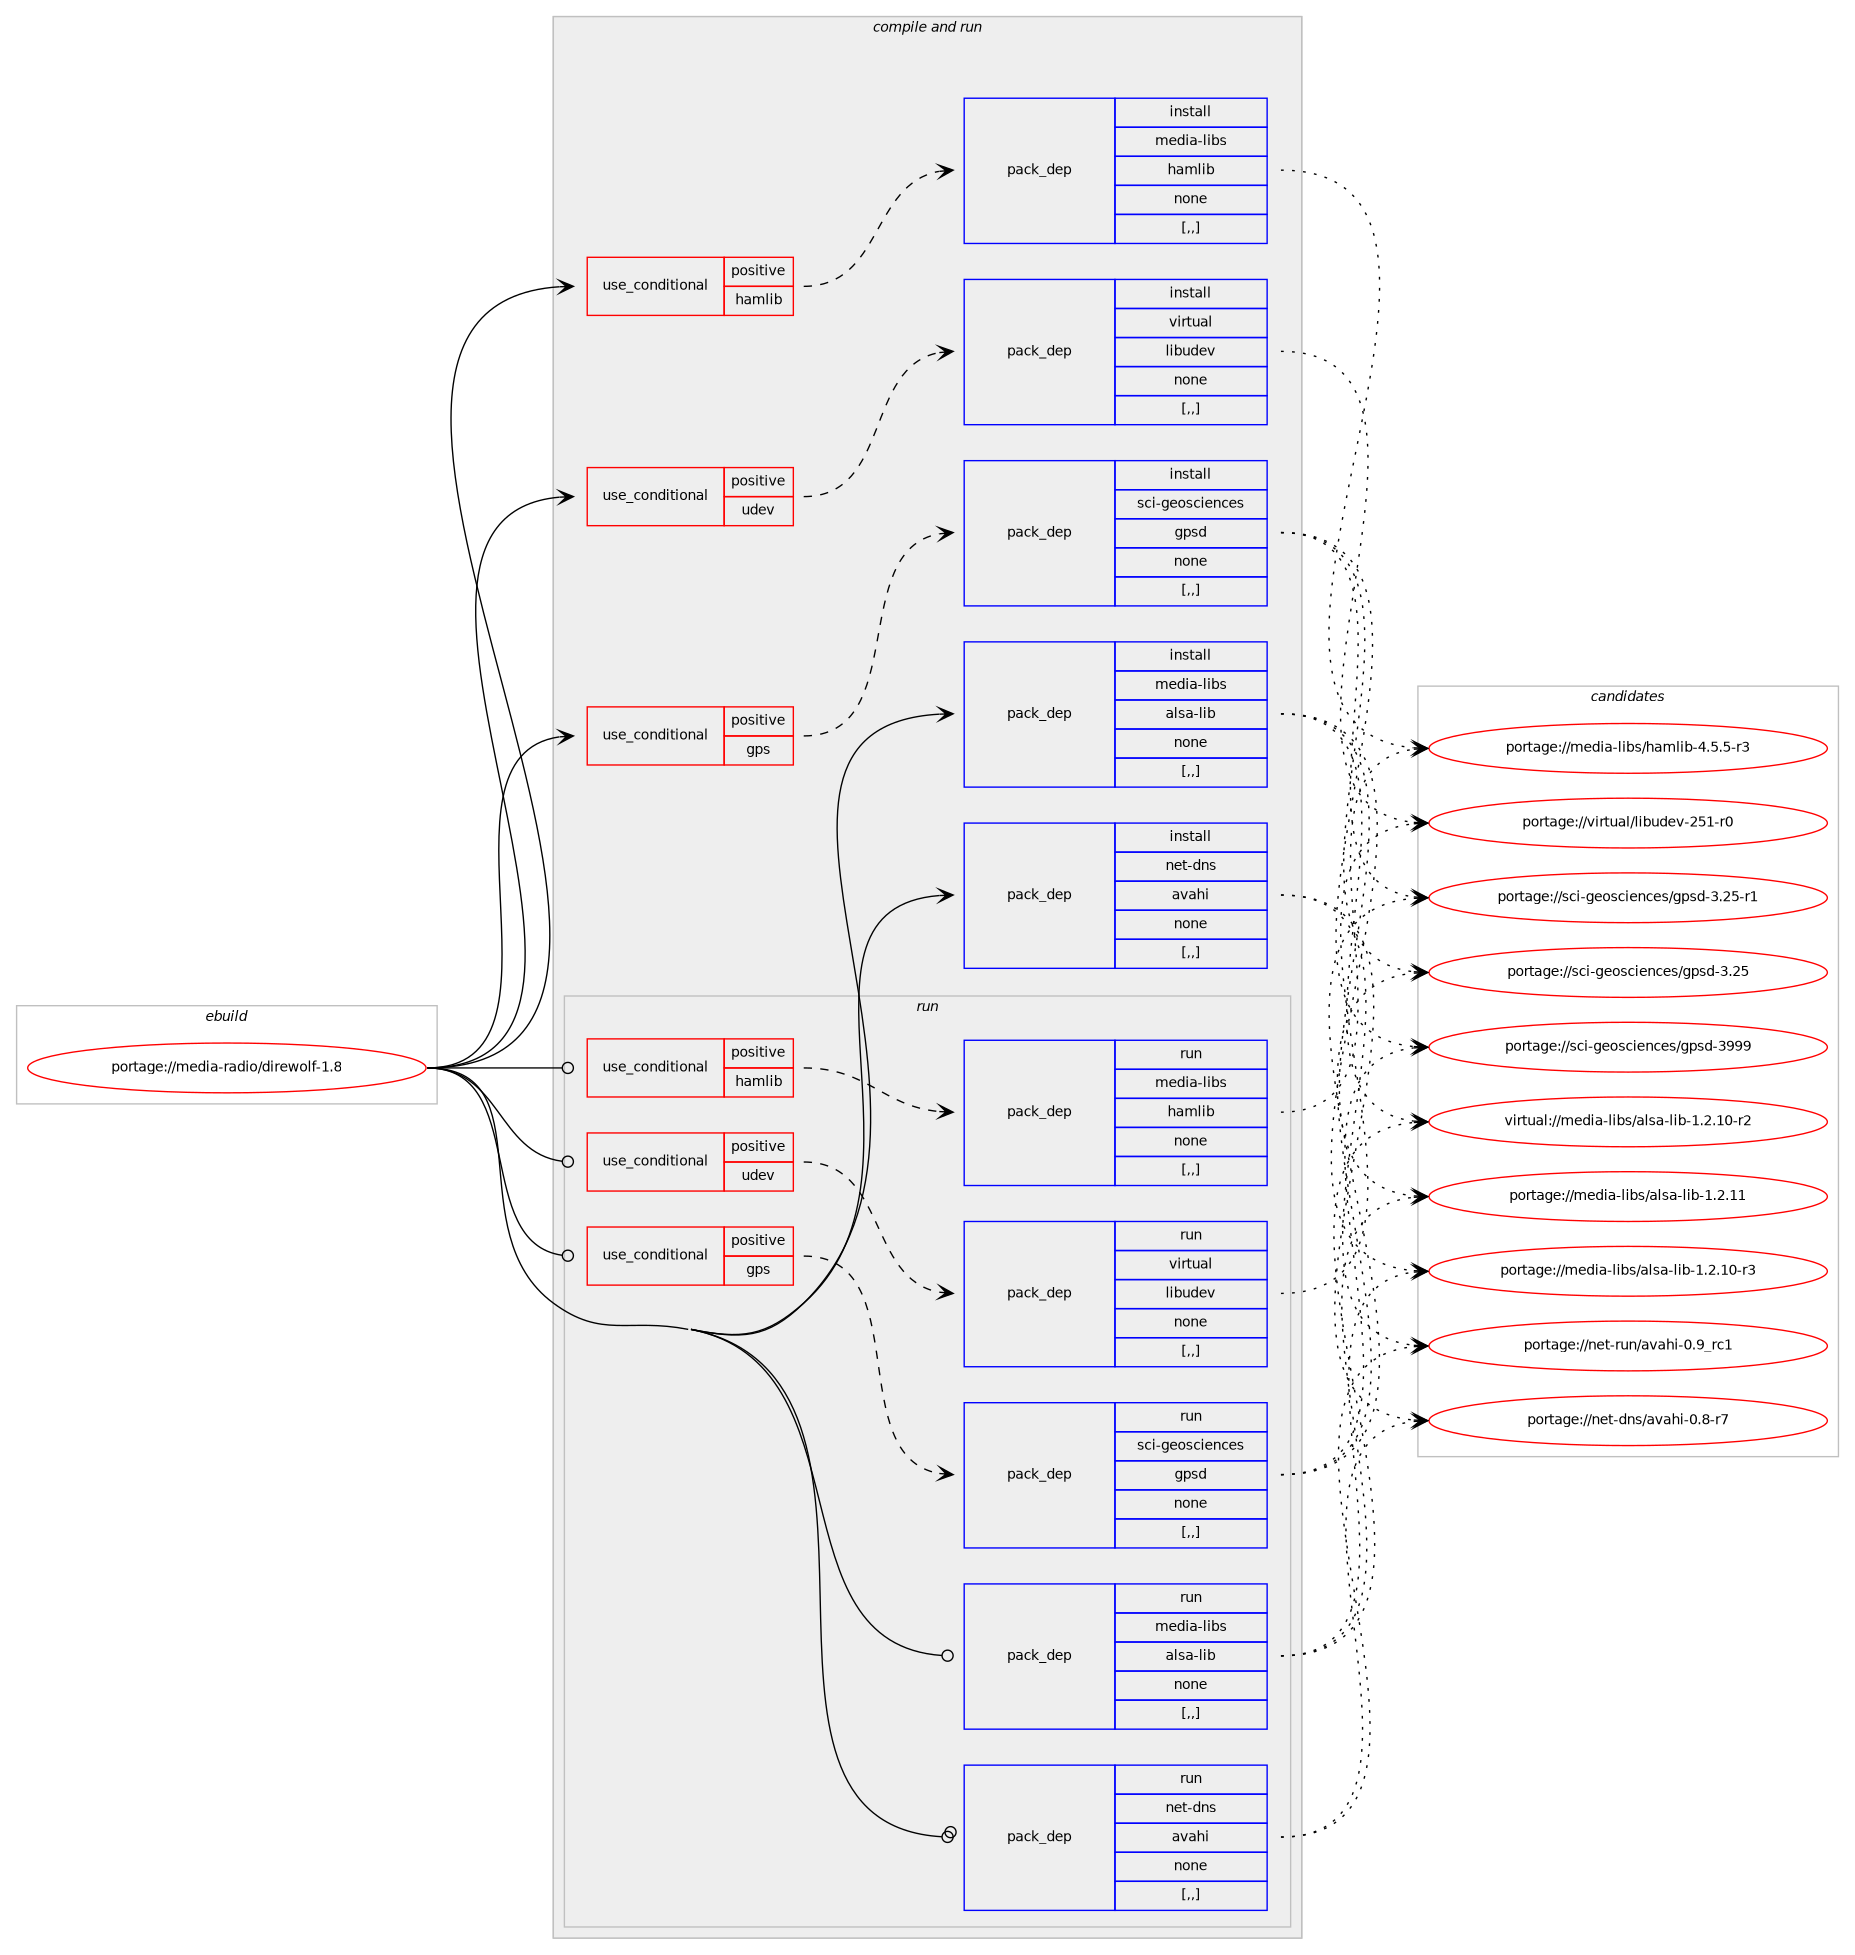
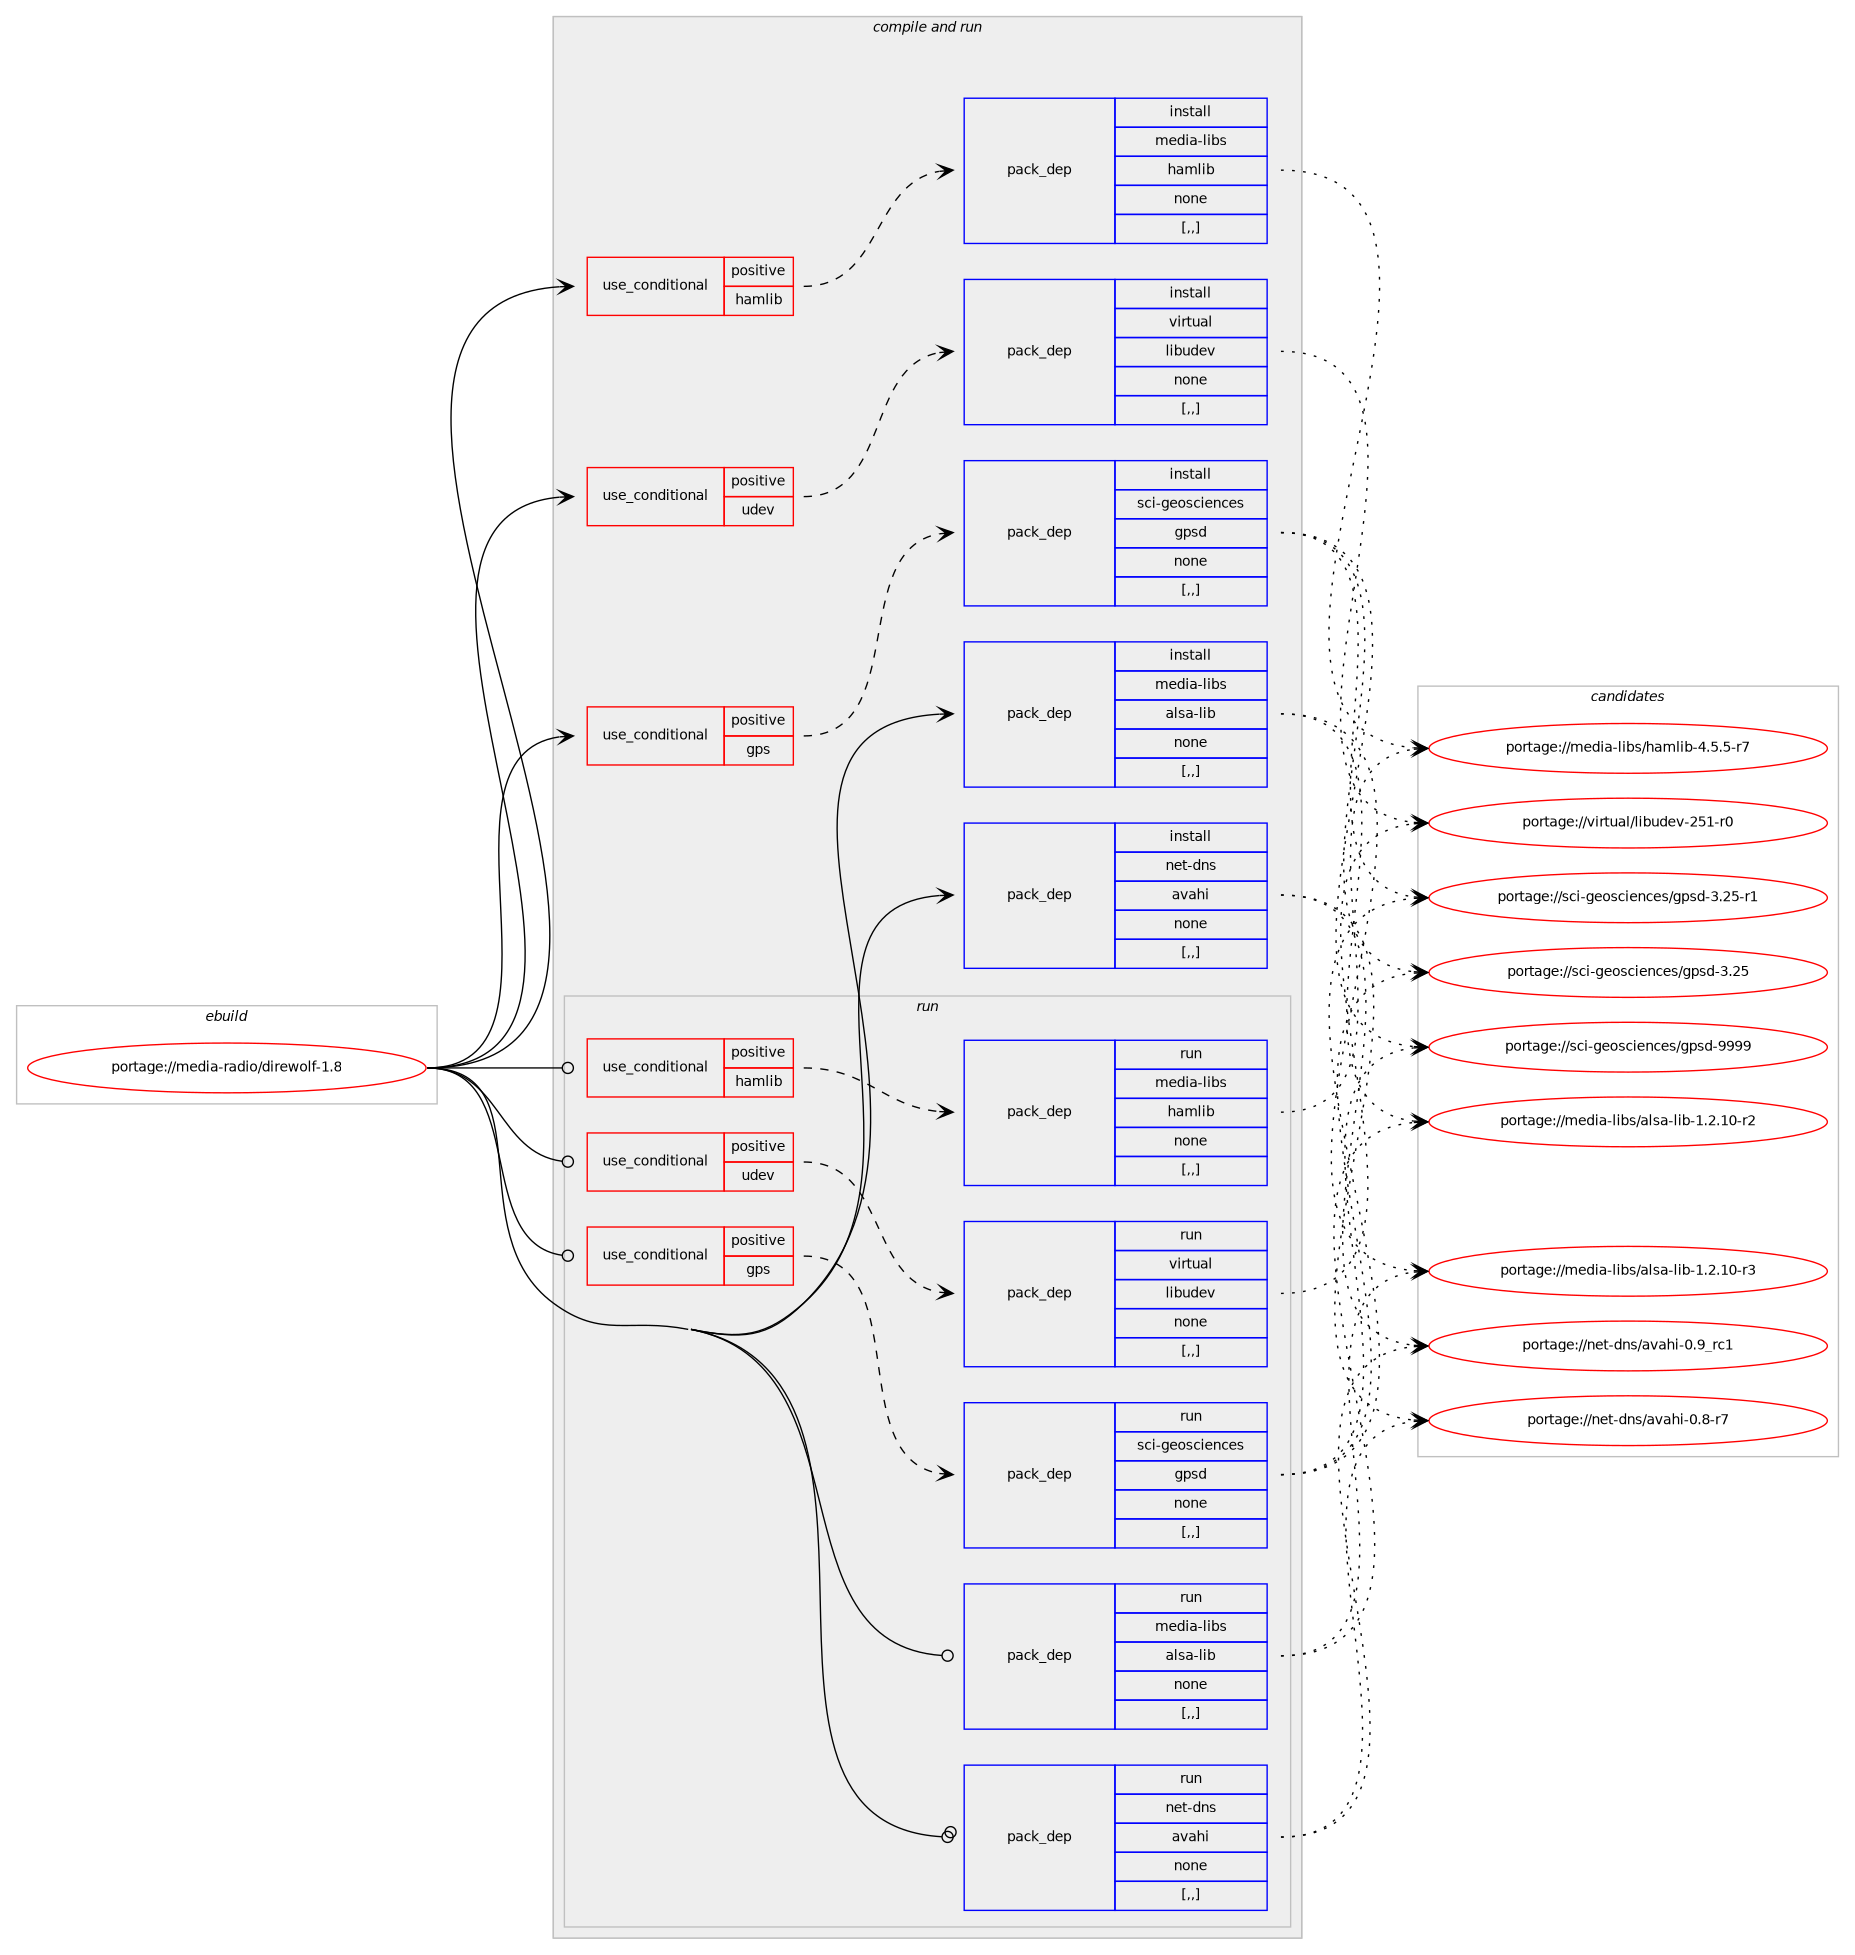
node "portage://media-libs/hamlib-4.5.5-r3": label "portage://media-libs/hamlib-4.5.5-r3" -> "portage://media-libs/hamlib-4.5.5-r7"
node "portage://sci-geosciences/gpsd-3999": label "portage://sci-geosciences/gpsd-3999" -> "portage://sci-geosciences/gpsd-9999"
node "virtual://media-libs/alsa-lib-1.2.10-r2": label "virtual://media-libs/alsa-lib-1.2.10-r2" -> "portage://media-libs/alsa-lib-1.2.10-r2"
node "portage://media-libs/alsa-lib-1.2.11": removed
node "portage://net-run/avahi-0.9_rc1": label "portage://net-run/avahi-0.9_rc1" -> "portage://net-dns/avahi-0.9_rc1"
